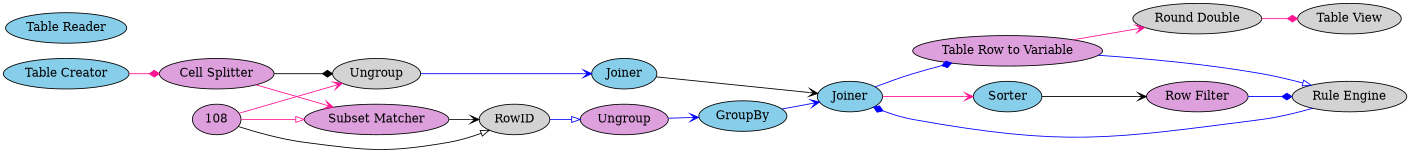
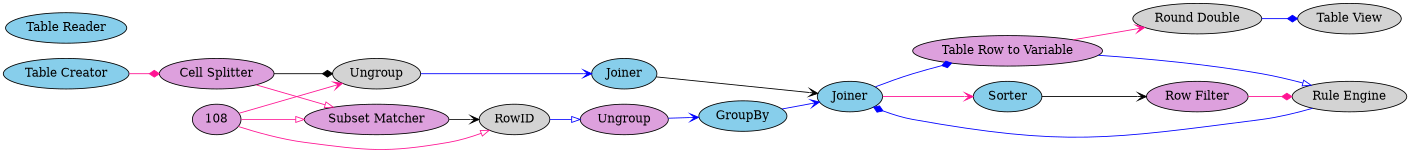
edge "Round Double" -> "Table View": color deeppink -> blue
edge "Cell Splitter" -> "Subset Matcher": arrowhead vee -> onormal
edge "Row Filter" -> "Rule Engine": color blue -> deeppink
edge "108" -> "RowID": color black -> deeppink
